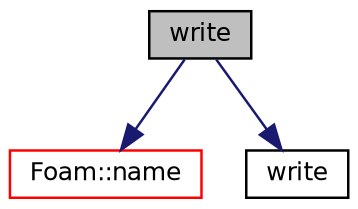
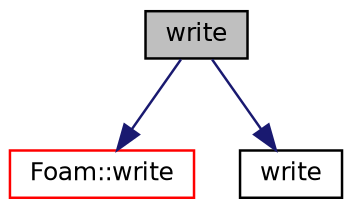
node "Foam::name": label "Foam::name" -> "Foam::write"
